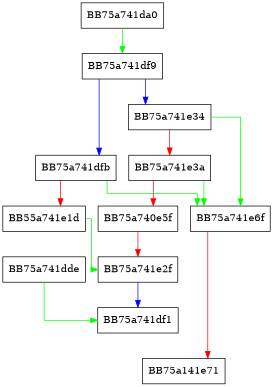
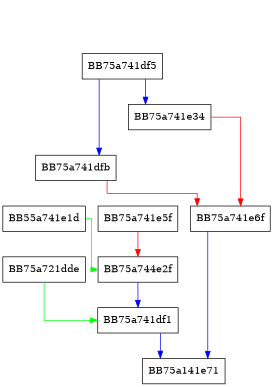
node "BB75a741da0": removed
node "BB75a741df9": label "BB75a741df9" -> "BB75a741df5"
edge "BB75a741e34" -> "BB75a741e6f": color green -> red
node "BB75a741e3a": removed
edge "BB75a741dfb" -> "BB55a741e1d": removed
edge "BB75a741dfb" -> "BB75a741e6f": color green -> red
node "BB75a740e5f": label "BB75a740e5f" -> "BB75a741e5f"
node "BB75a741dde": label "BB75a741dde" -> "BB75a721dde"
node "BB75a741e2f": label "BB75a741e2f" -> "BB75a744e2f"
edge "BB75a741e6f" -> "BB75a141e71": color red -> blue
edge "BB75a741df1" -> "BB75a141e71": added
